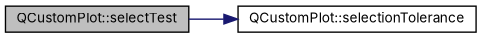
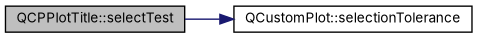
node "QCustomPlot::selectTest": label "QCustomPlot::selectTest" -> "QCPPlotTitle::selectTest"
